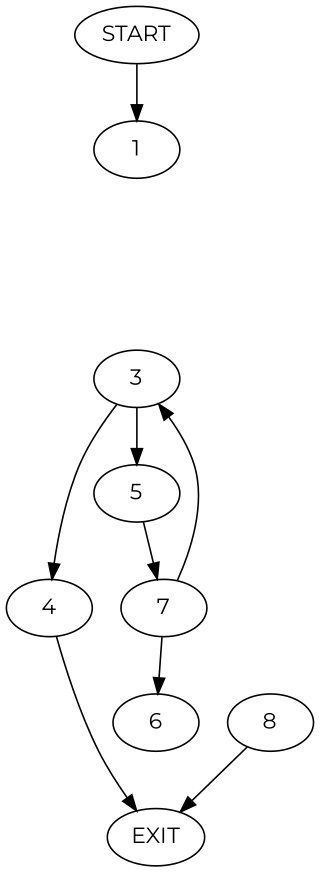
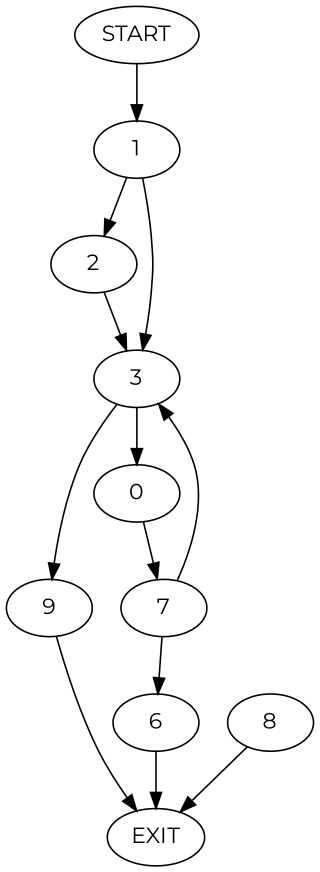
edge "1" -> "3": added
node "2": added
node "5": label "5" -> "0"
node "4": label "4" -> "9"
edge "6" -> "EXIT": added
